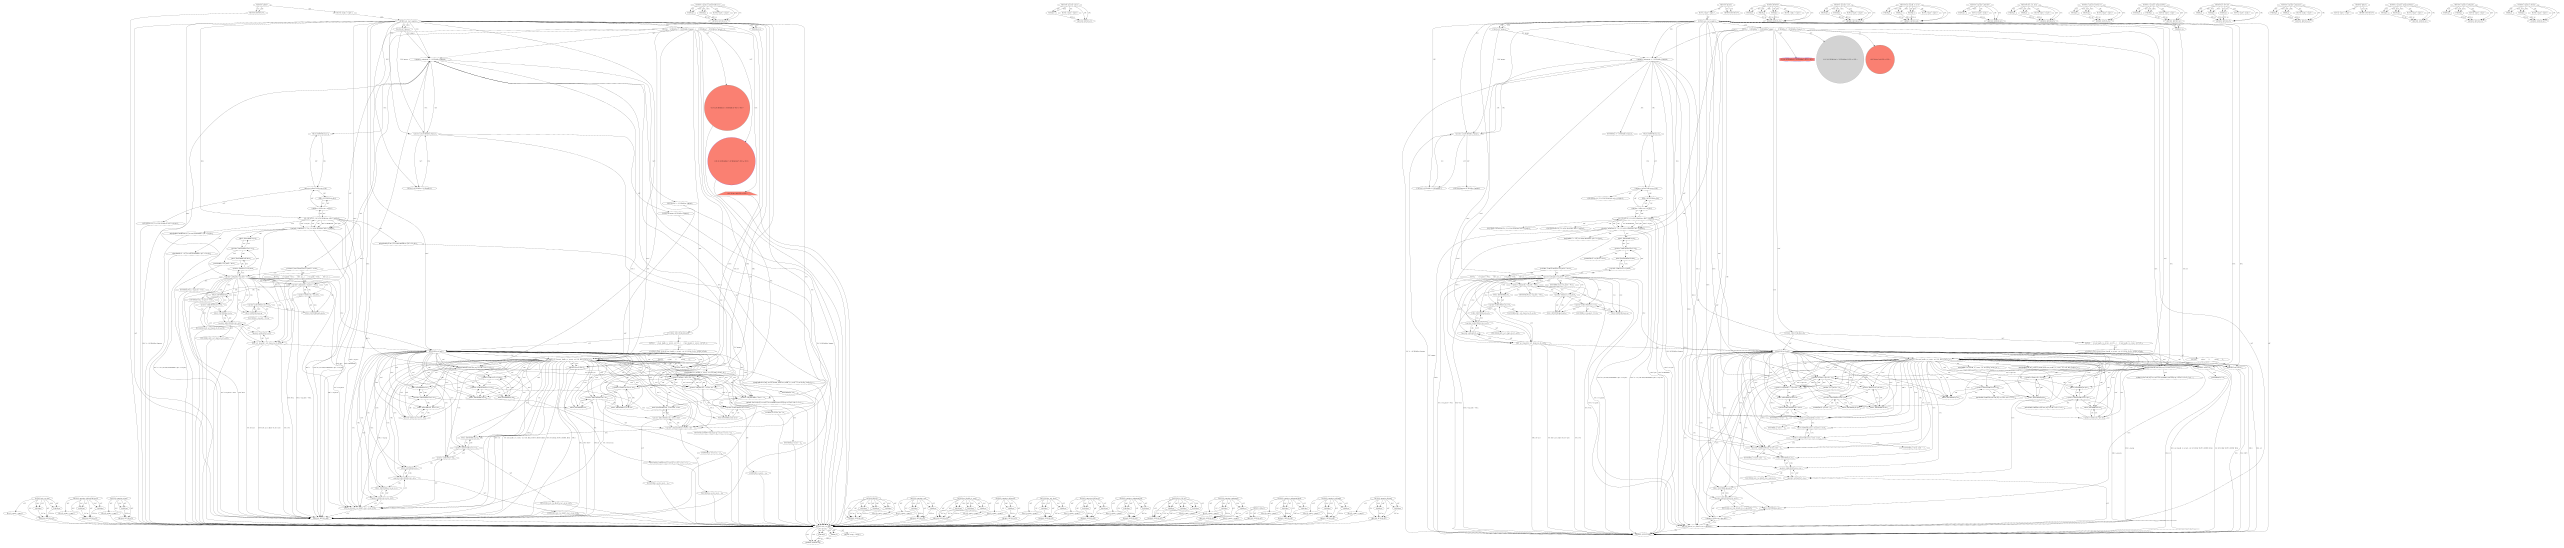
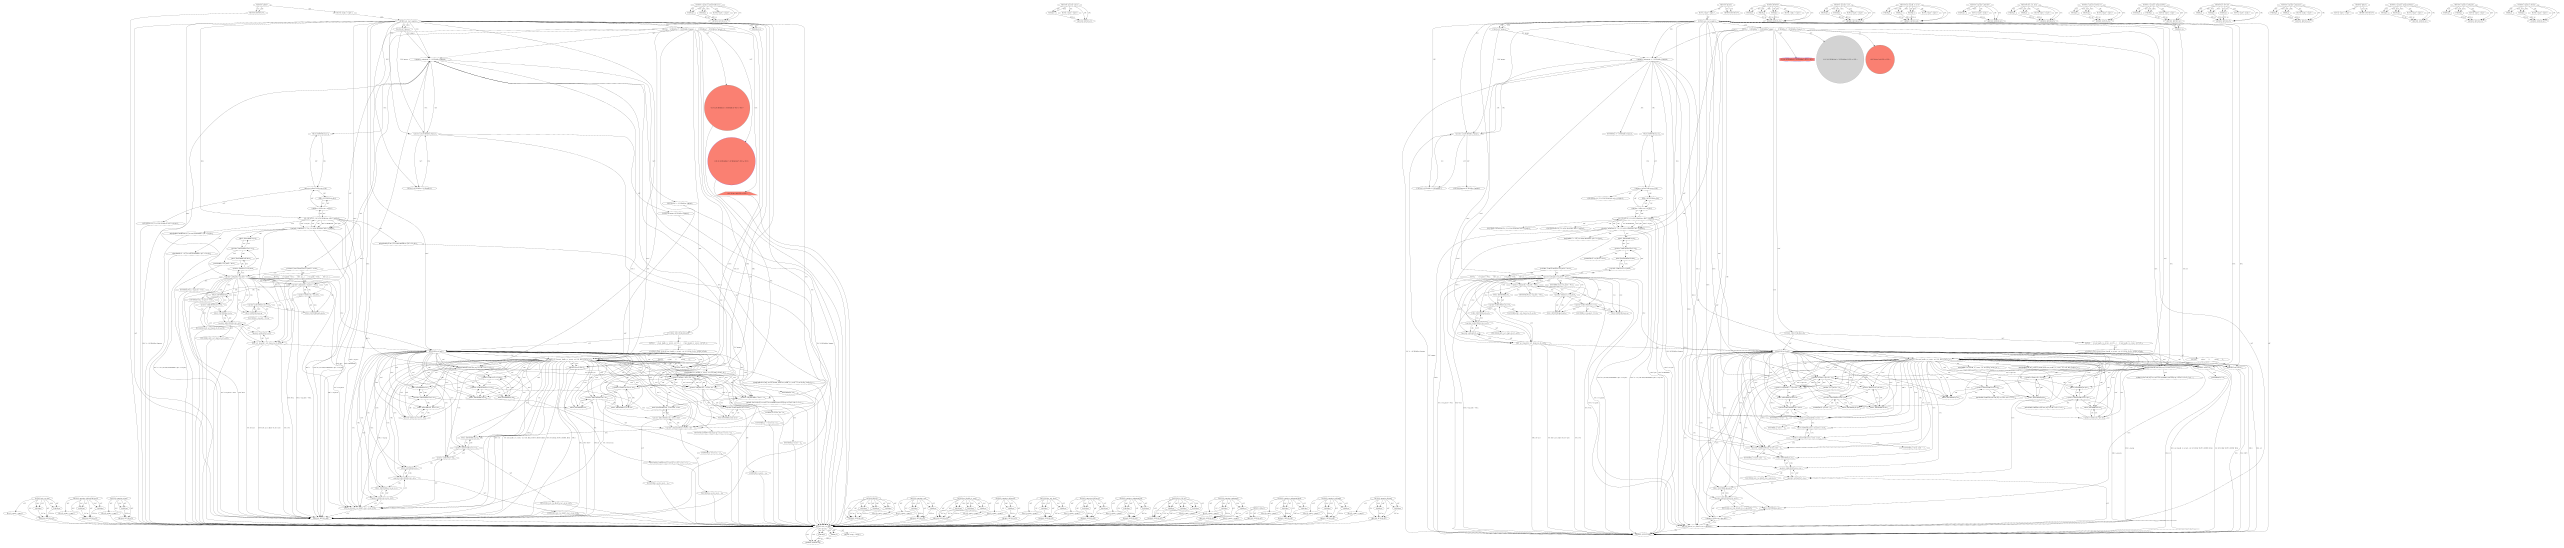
node "(IDENTIFIER,n,n = r->iov.iov_len / 512)": added
